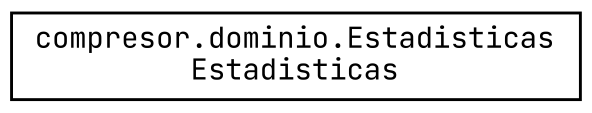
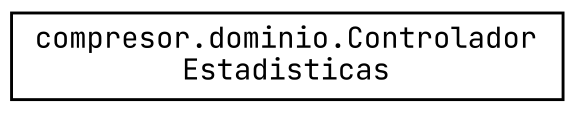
node "compresor.dominio.Estadisticas Estadisticas": label "compresor.dominio.Estadisticas Estadisticas" -> "compresor.dominio.Controlador Estadisticas"
